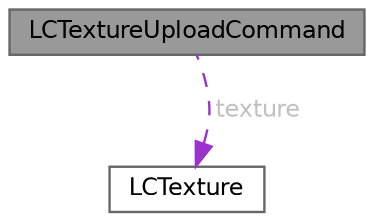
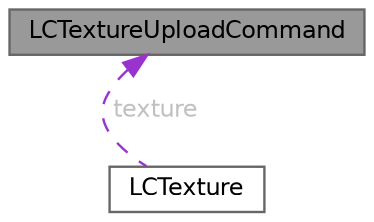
edge "LCTextureUploadCommand" -> "LCTexture": reversed
